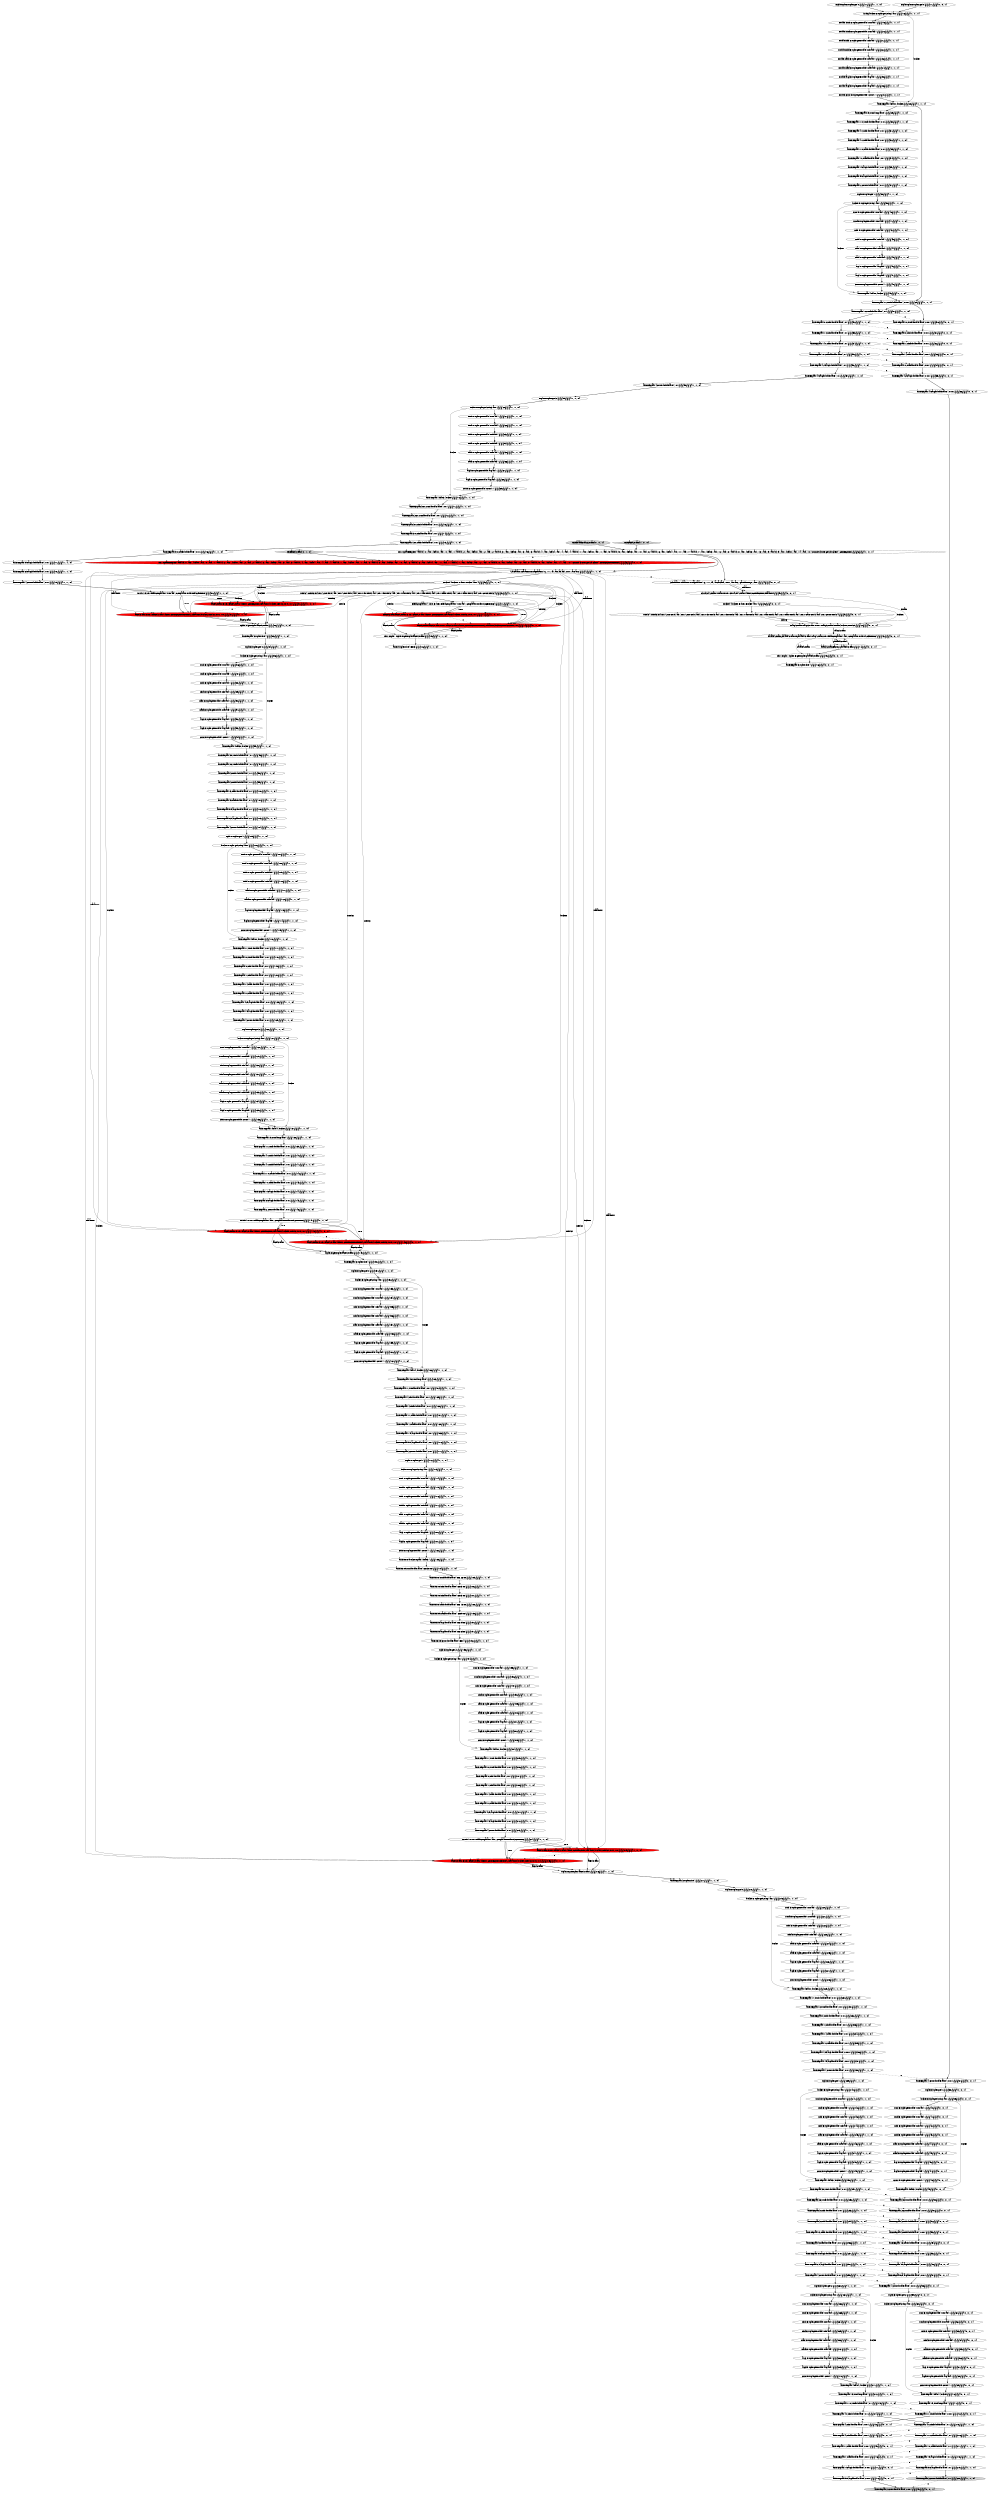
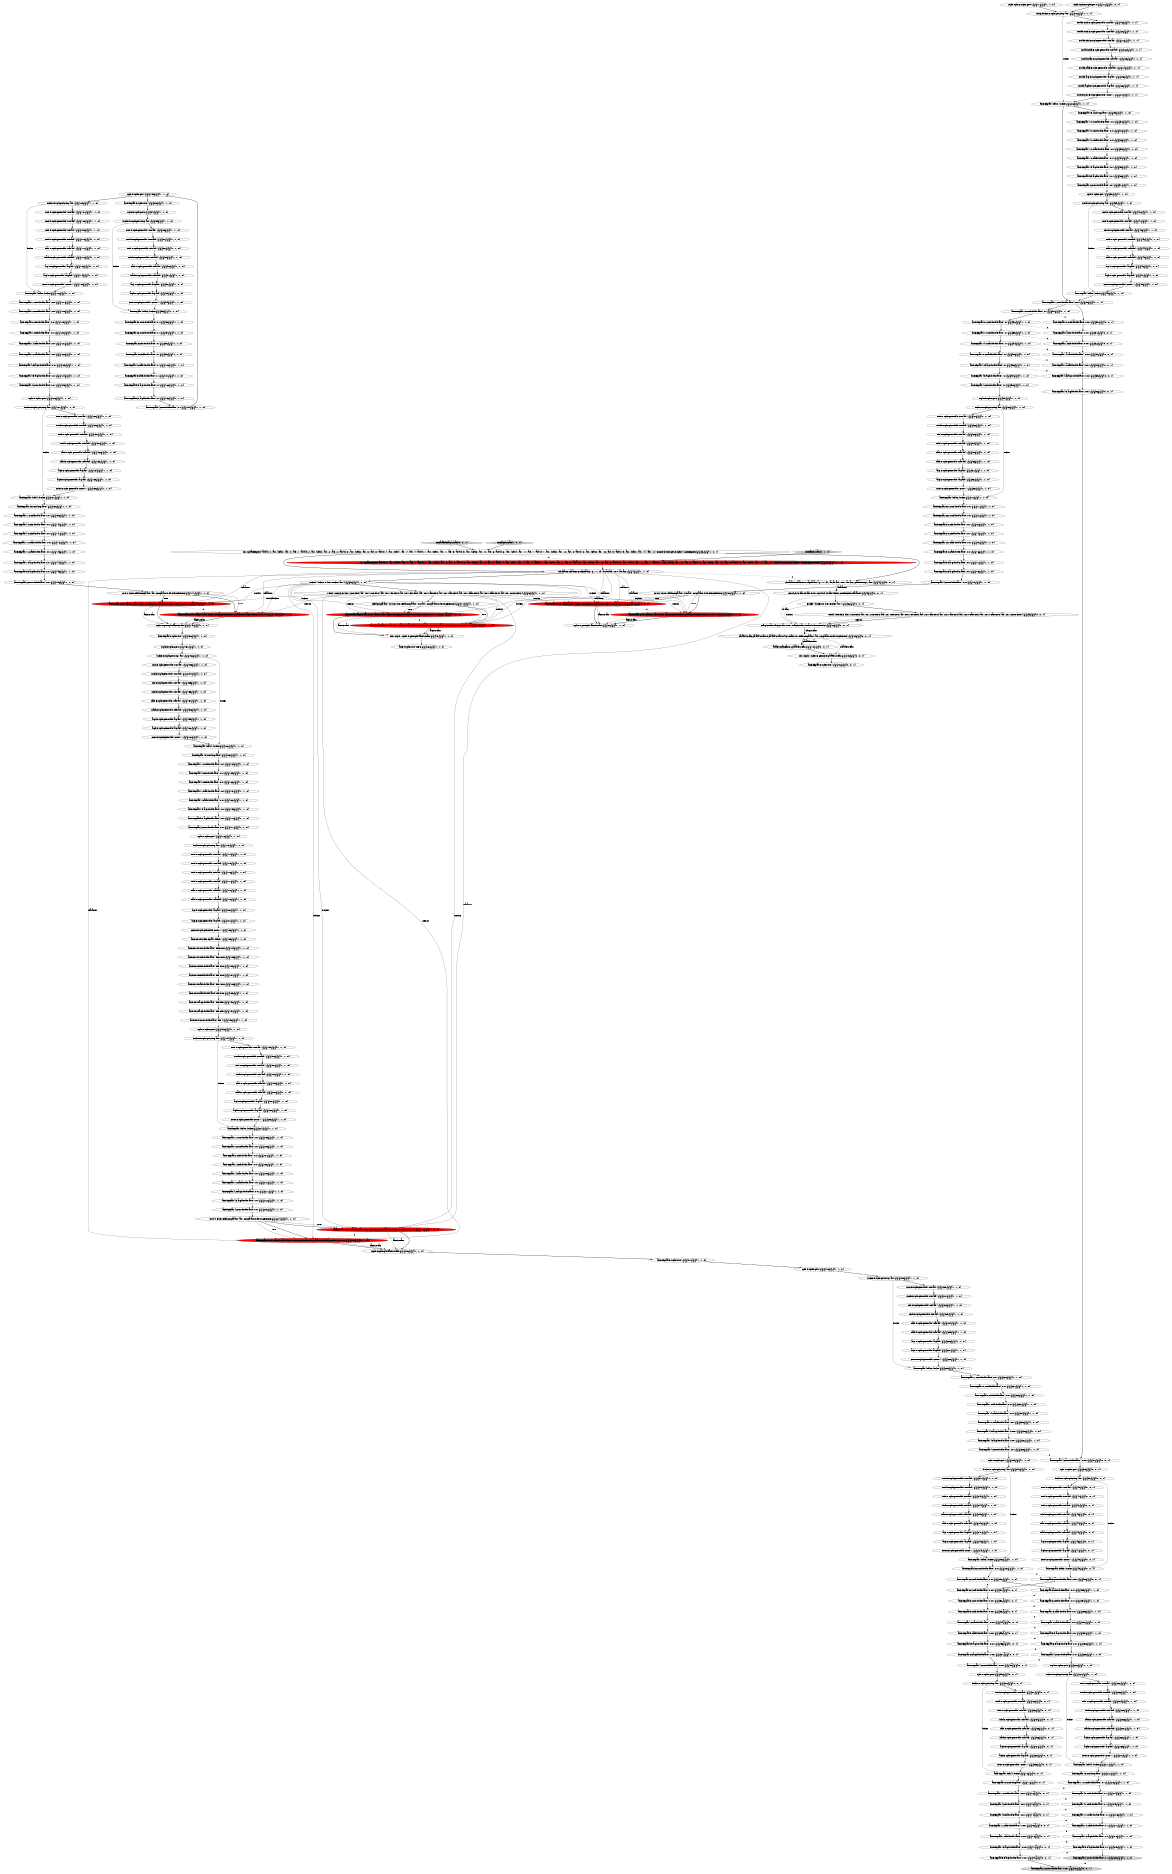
node "testParallelRollupStream['0', '0', '1']": shape ellipse -> diamond
node "tuples = getTuples(facetStream)@@@82@@@['1', '1', '0']": shape diamond -> ellipse
edge "tuples = getTuples(facetStream)@@@82@@@['1', '1', '0']" -> "assertEquals(3,tuples.size())@@@83@@@['1', '1', '0']": now "tuple = tuples.get(1)@@@105@@@['1', '1', '0']" -> "assertEquals(3,tuples.size())@@@83@@@['1', '1', '0']"
